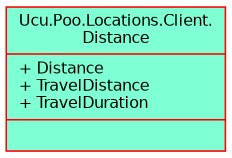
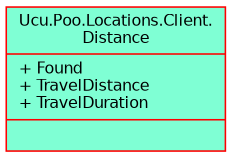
node "Ucu.Poo.Locations.Client.": text "+ Distance" -> "+ Found"
